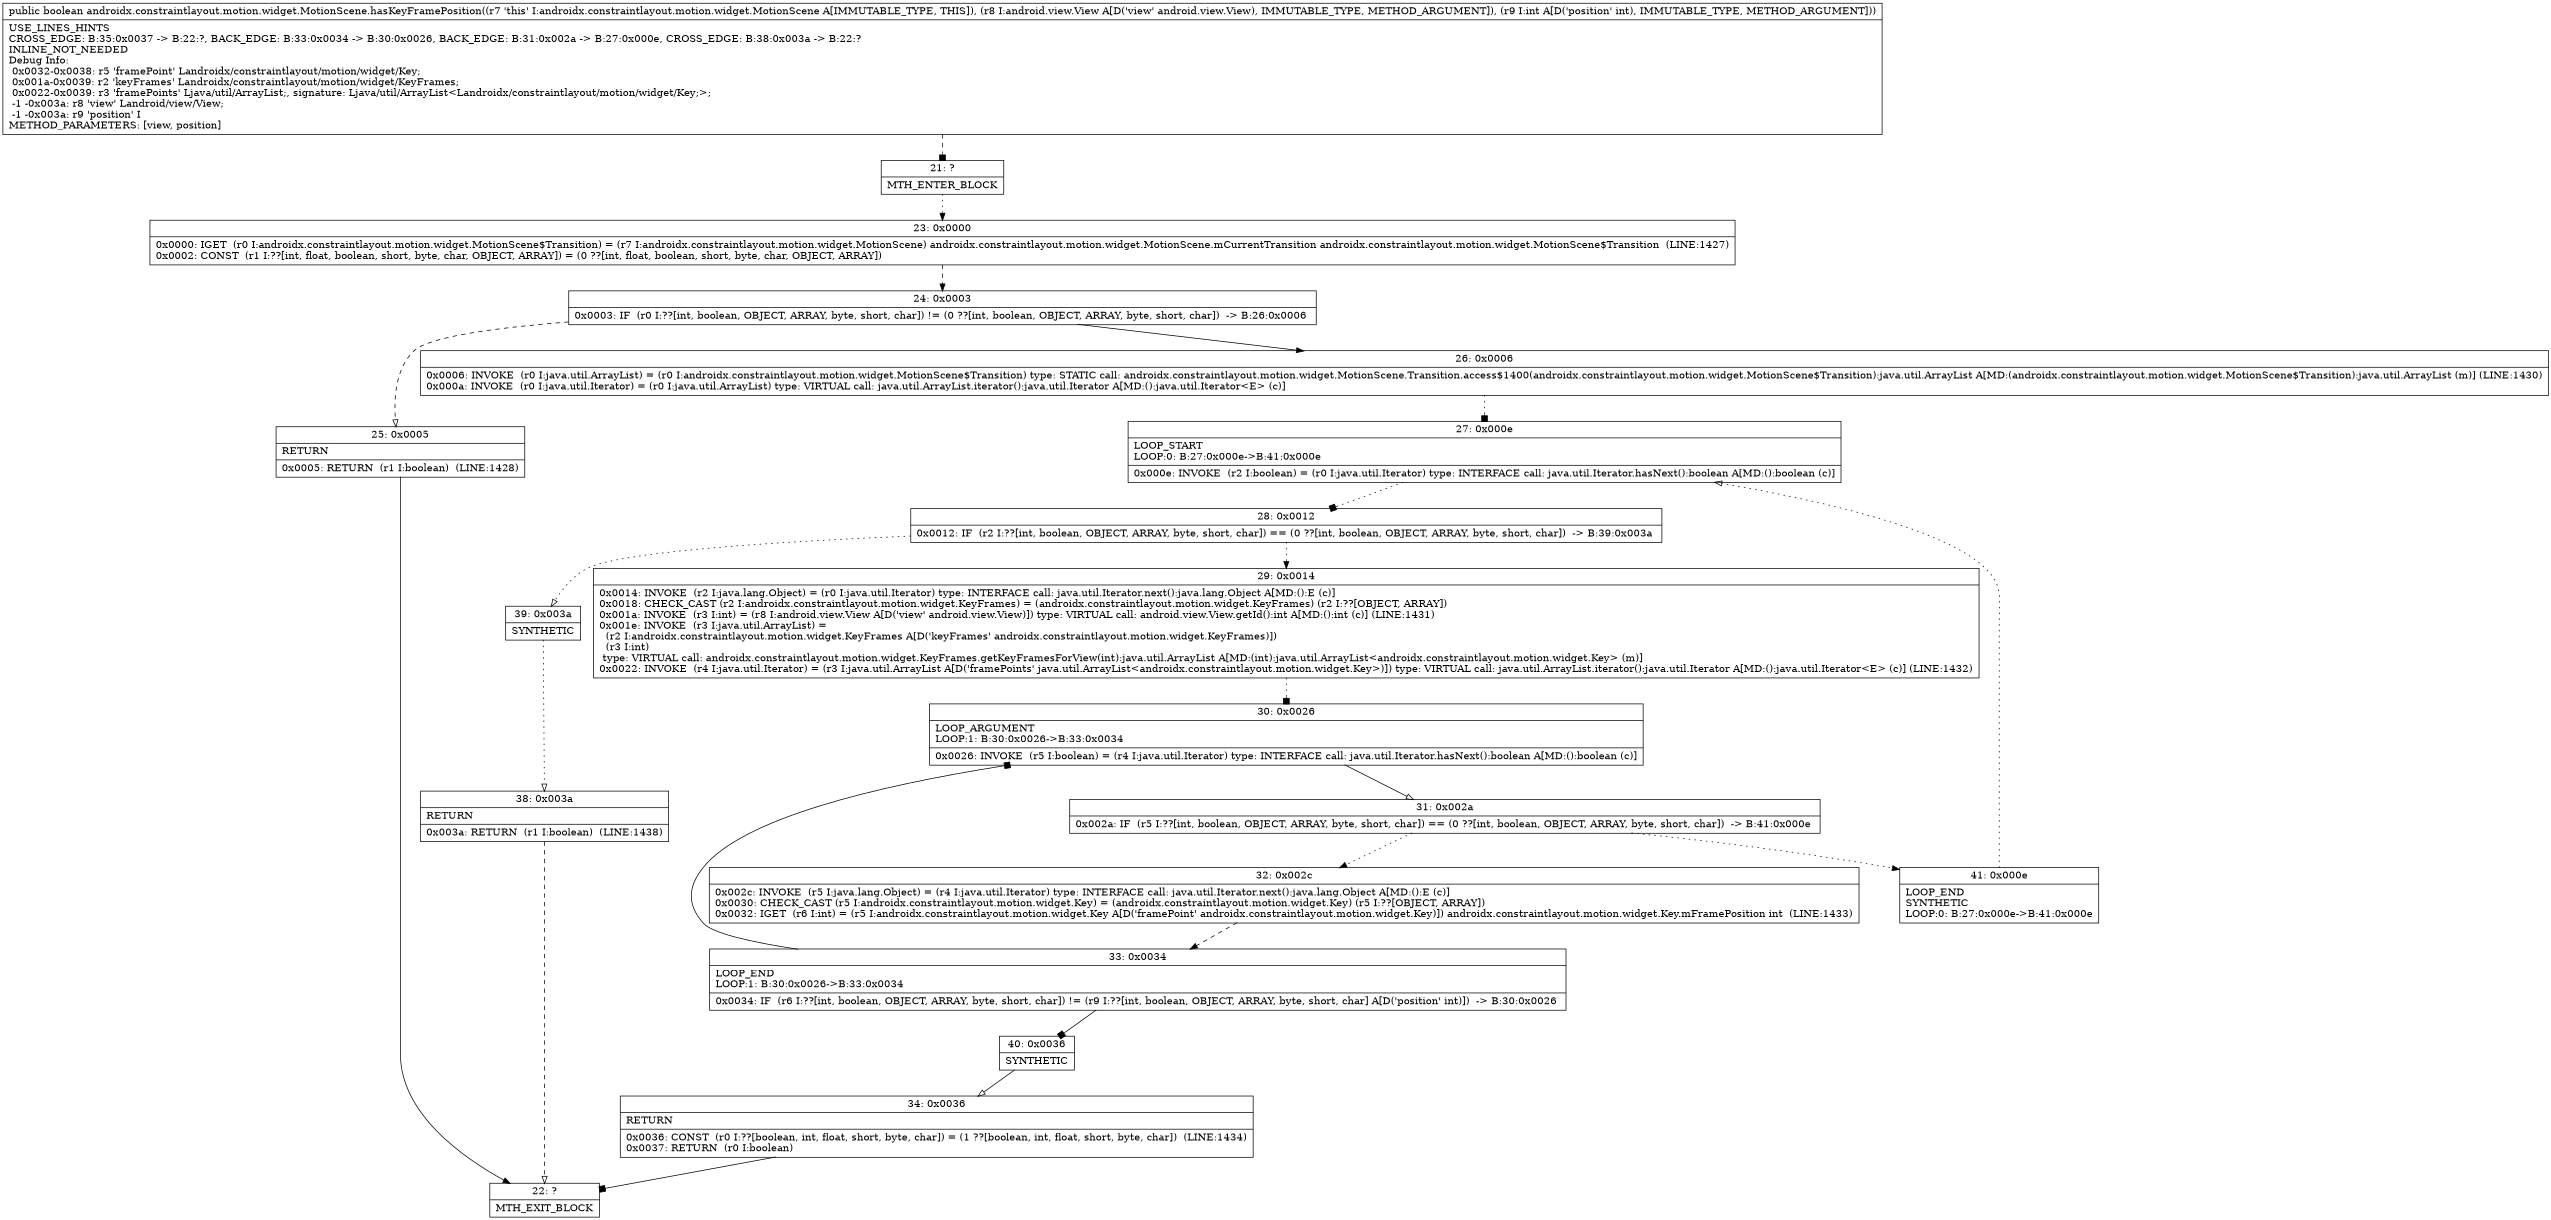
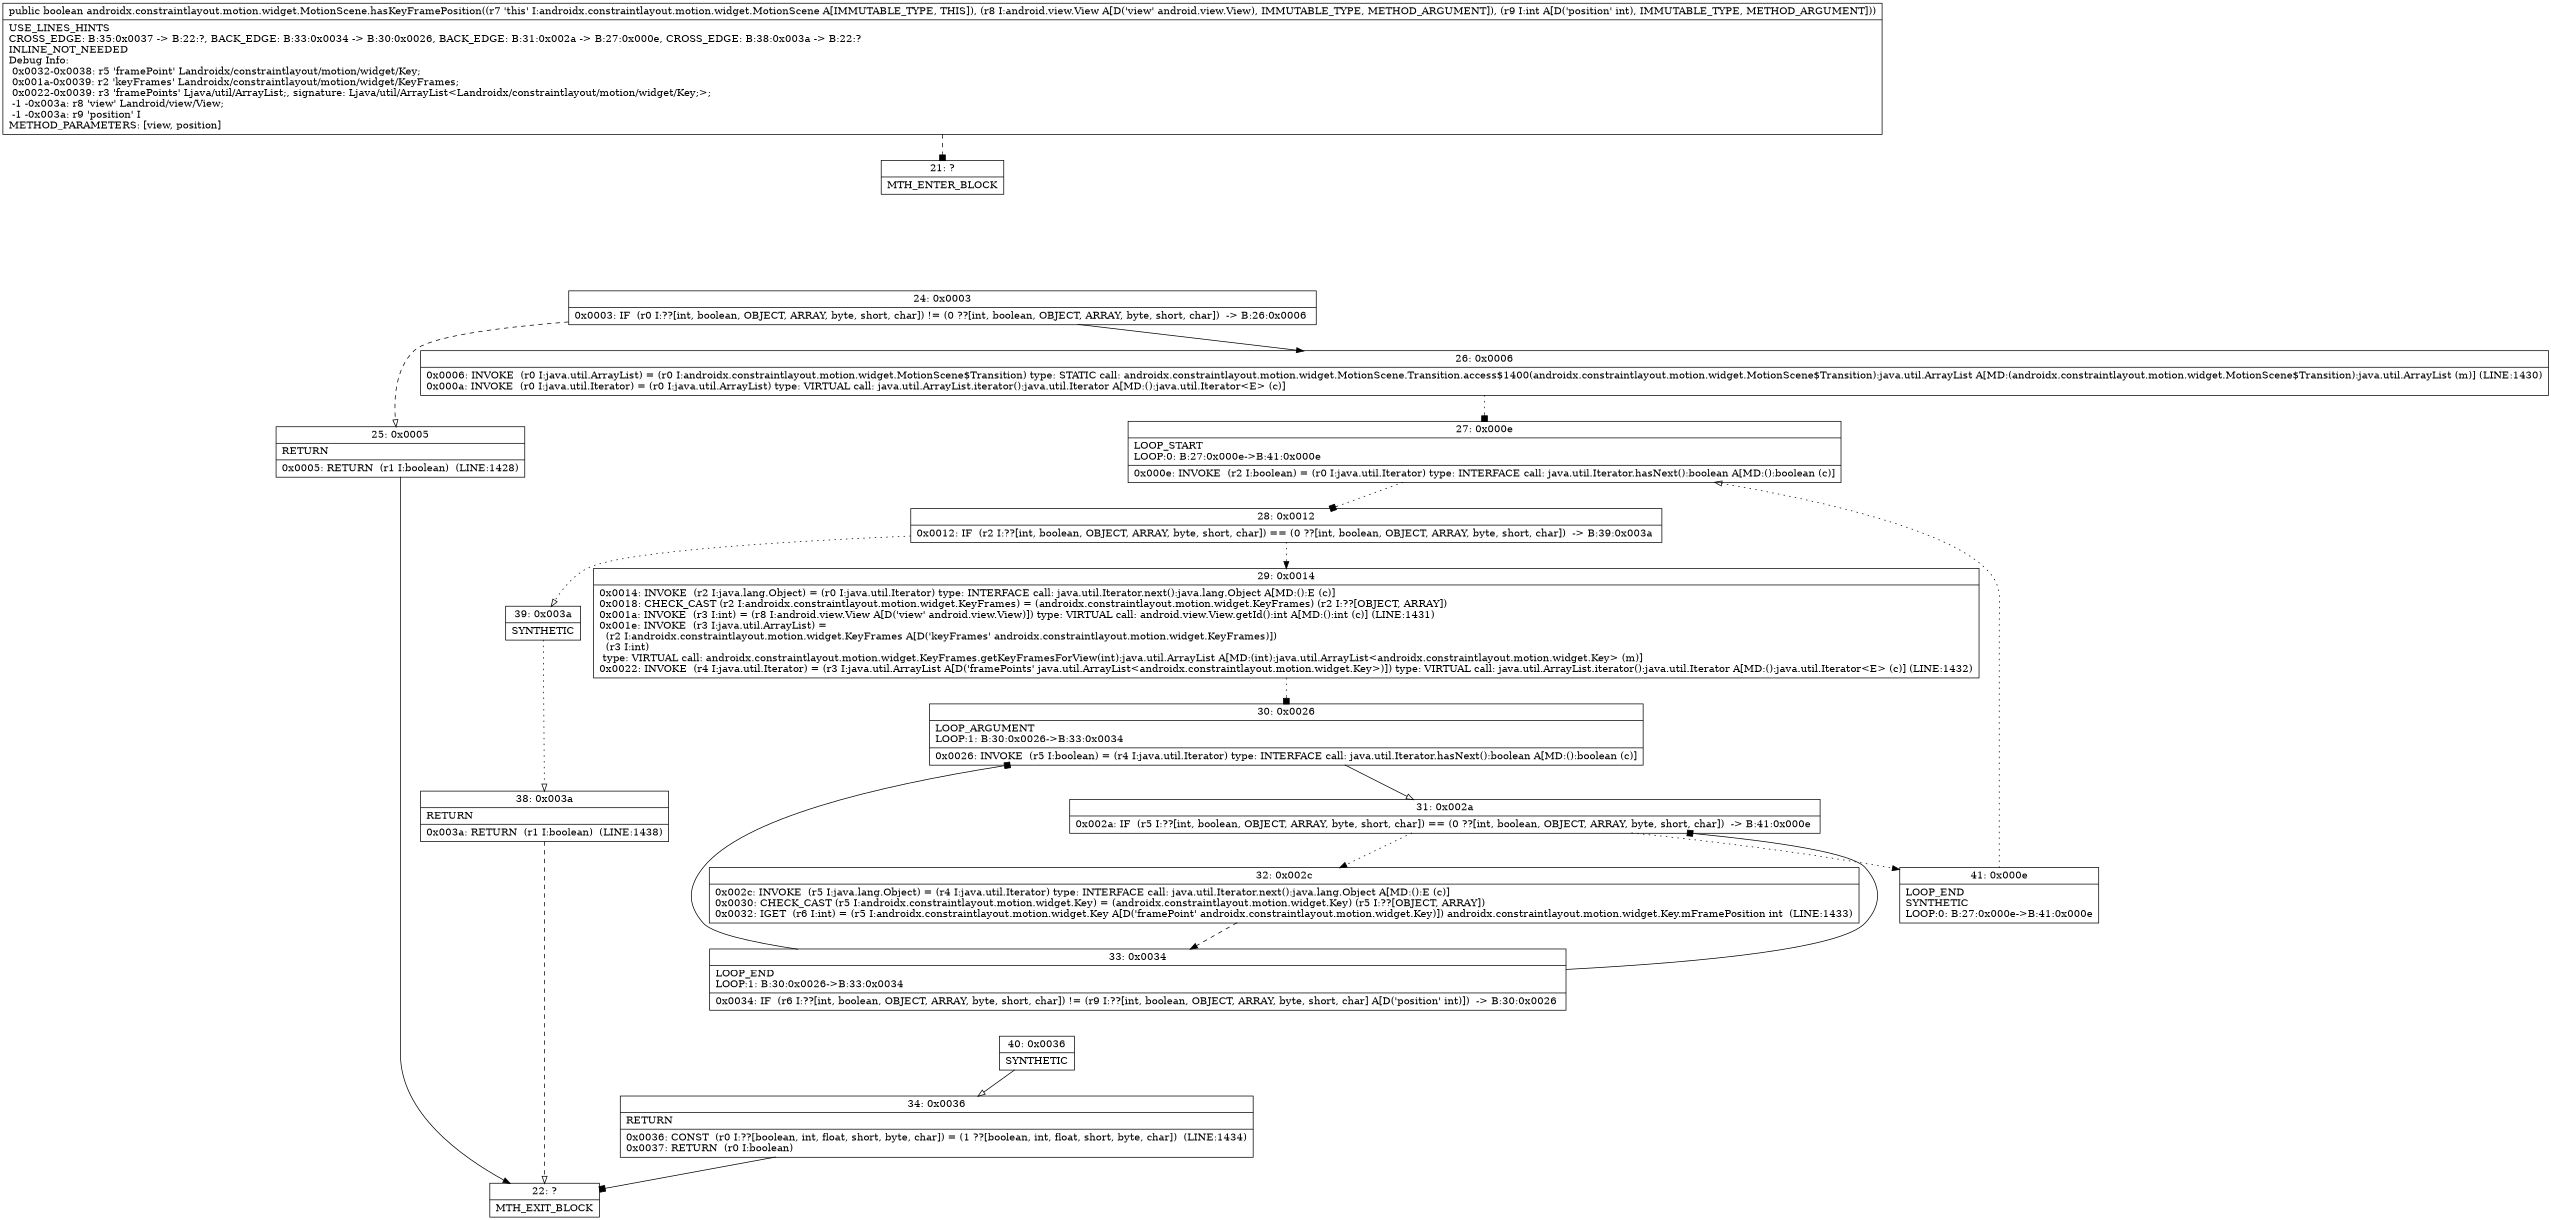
node "23: 0x0000": removed
edge "33: 0x0034" -> "40: 0x0036": now "33: 0x0034" -> "31: 0x002a"
